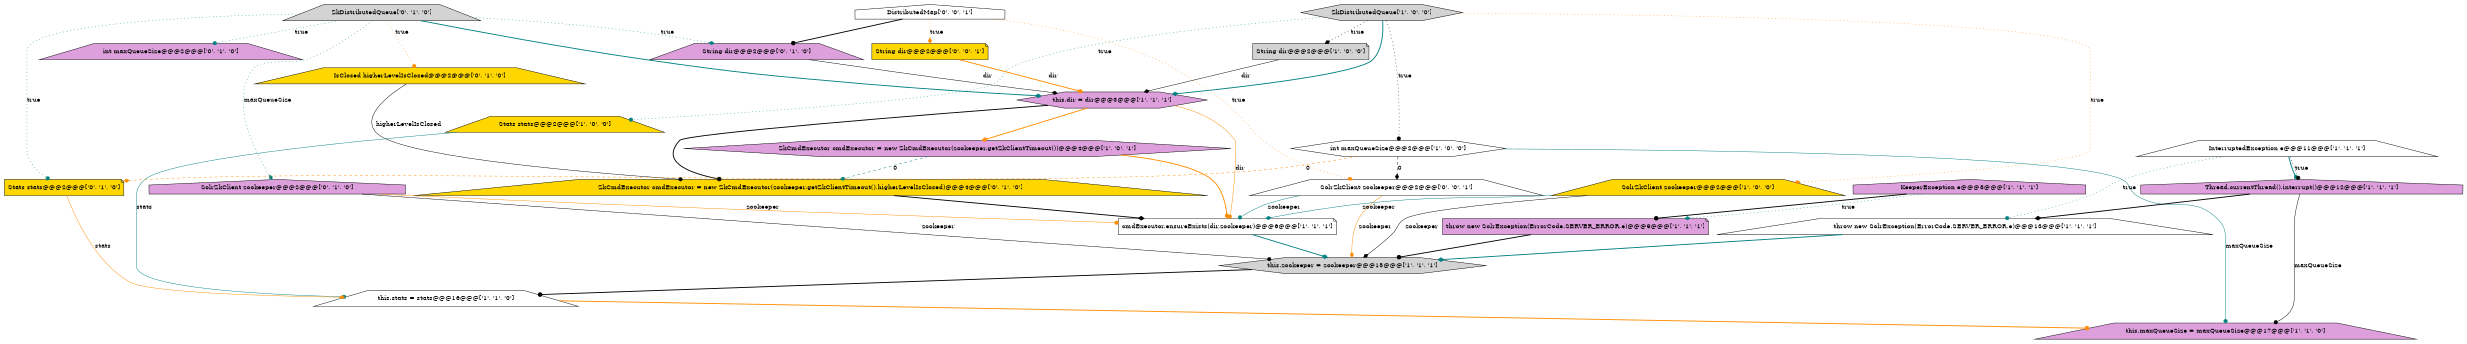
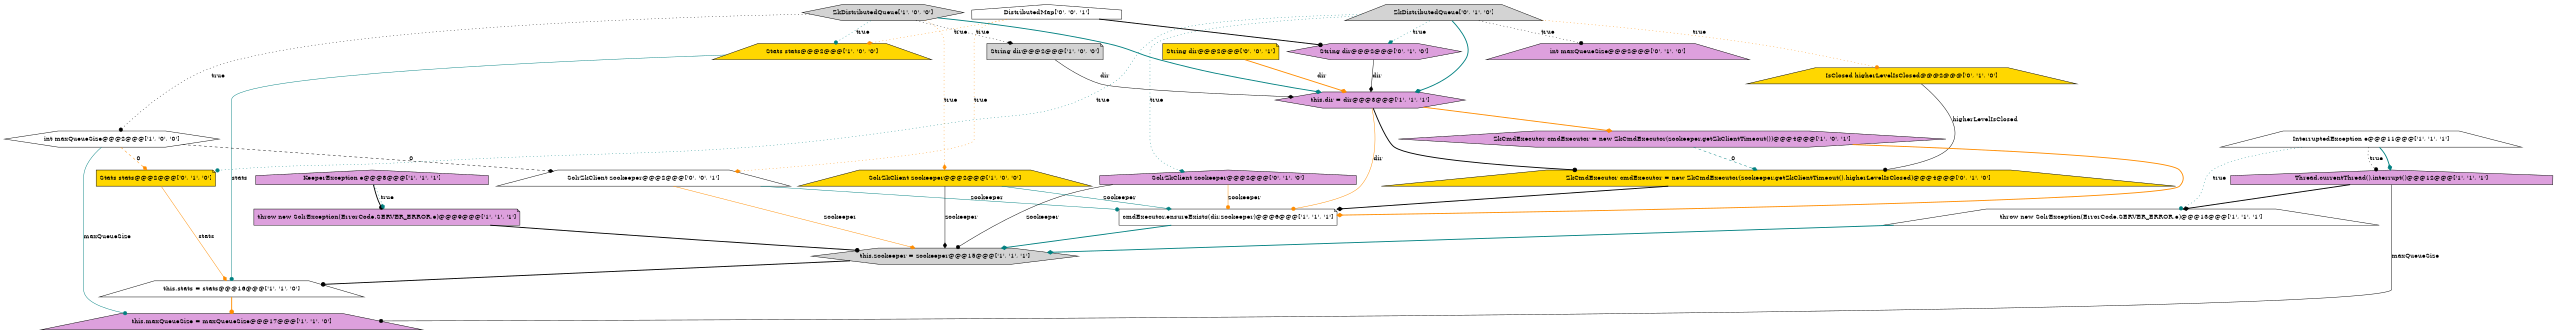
edge "DistributedMap['0', '0', '1']" -> "String dir@@@2@@@['0', '0', '1']": now "DistributedMap['0', '0', '1']" -> "Stats stats@@@2@@@['1', '0', '0']"
edge "ZkDistributedQueue['0', '1', '0']" -> "int maxQueueSize@@@2@@@['0', '1', '0']": color teal -> black
node "String dir@@@2@@@['0', '1', '0']": shape trapezium -> hexagon
edge "ZkDistributedQueue['0', '1', '0']" -> "SolrZkClient zookeeper@@@2@@@['0', '1', '0']": label "maxQueueSize" -> "true"
